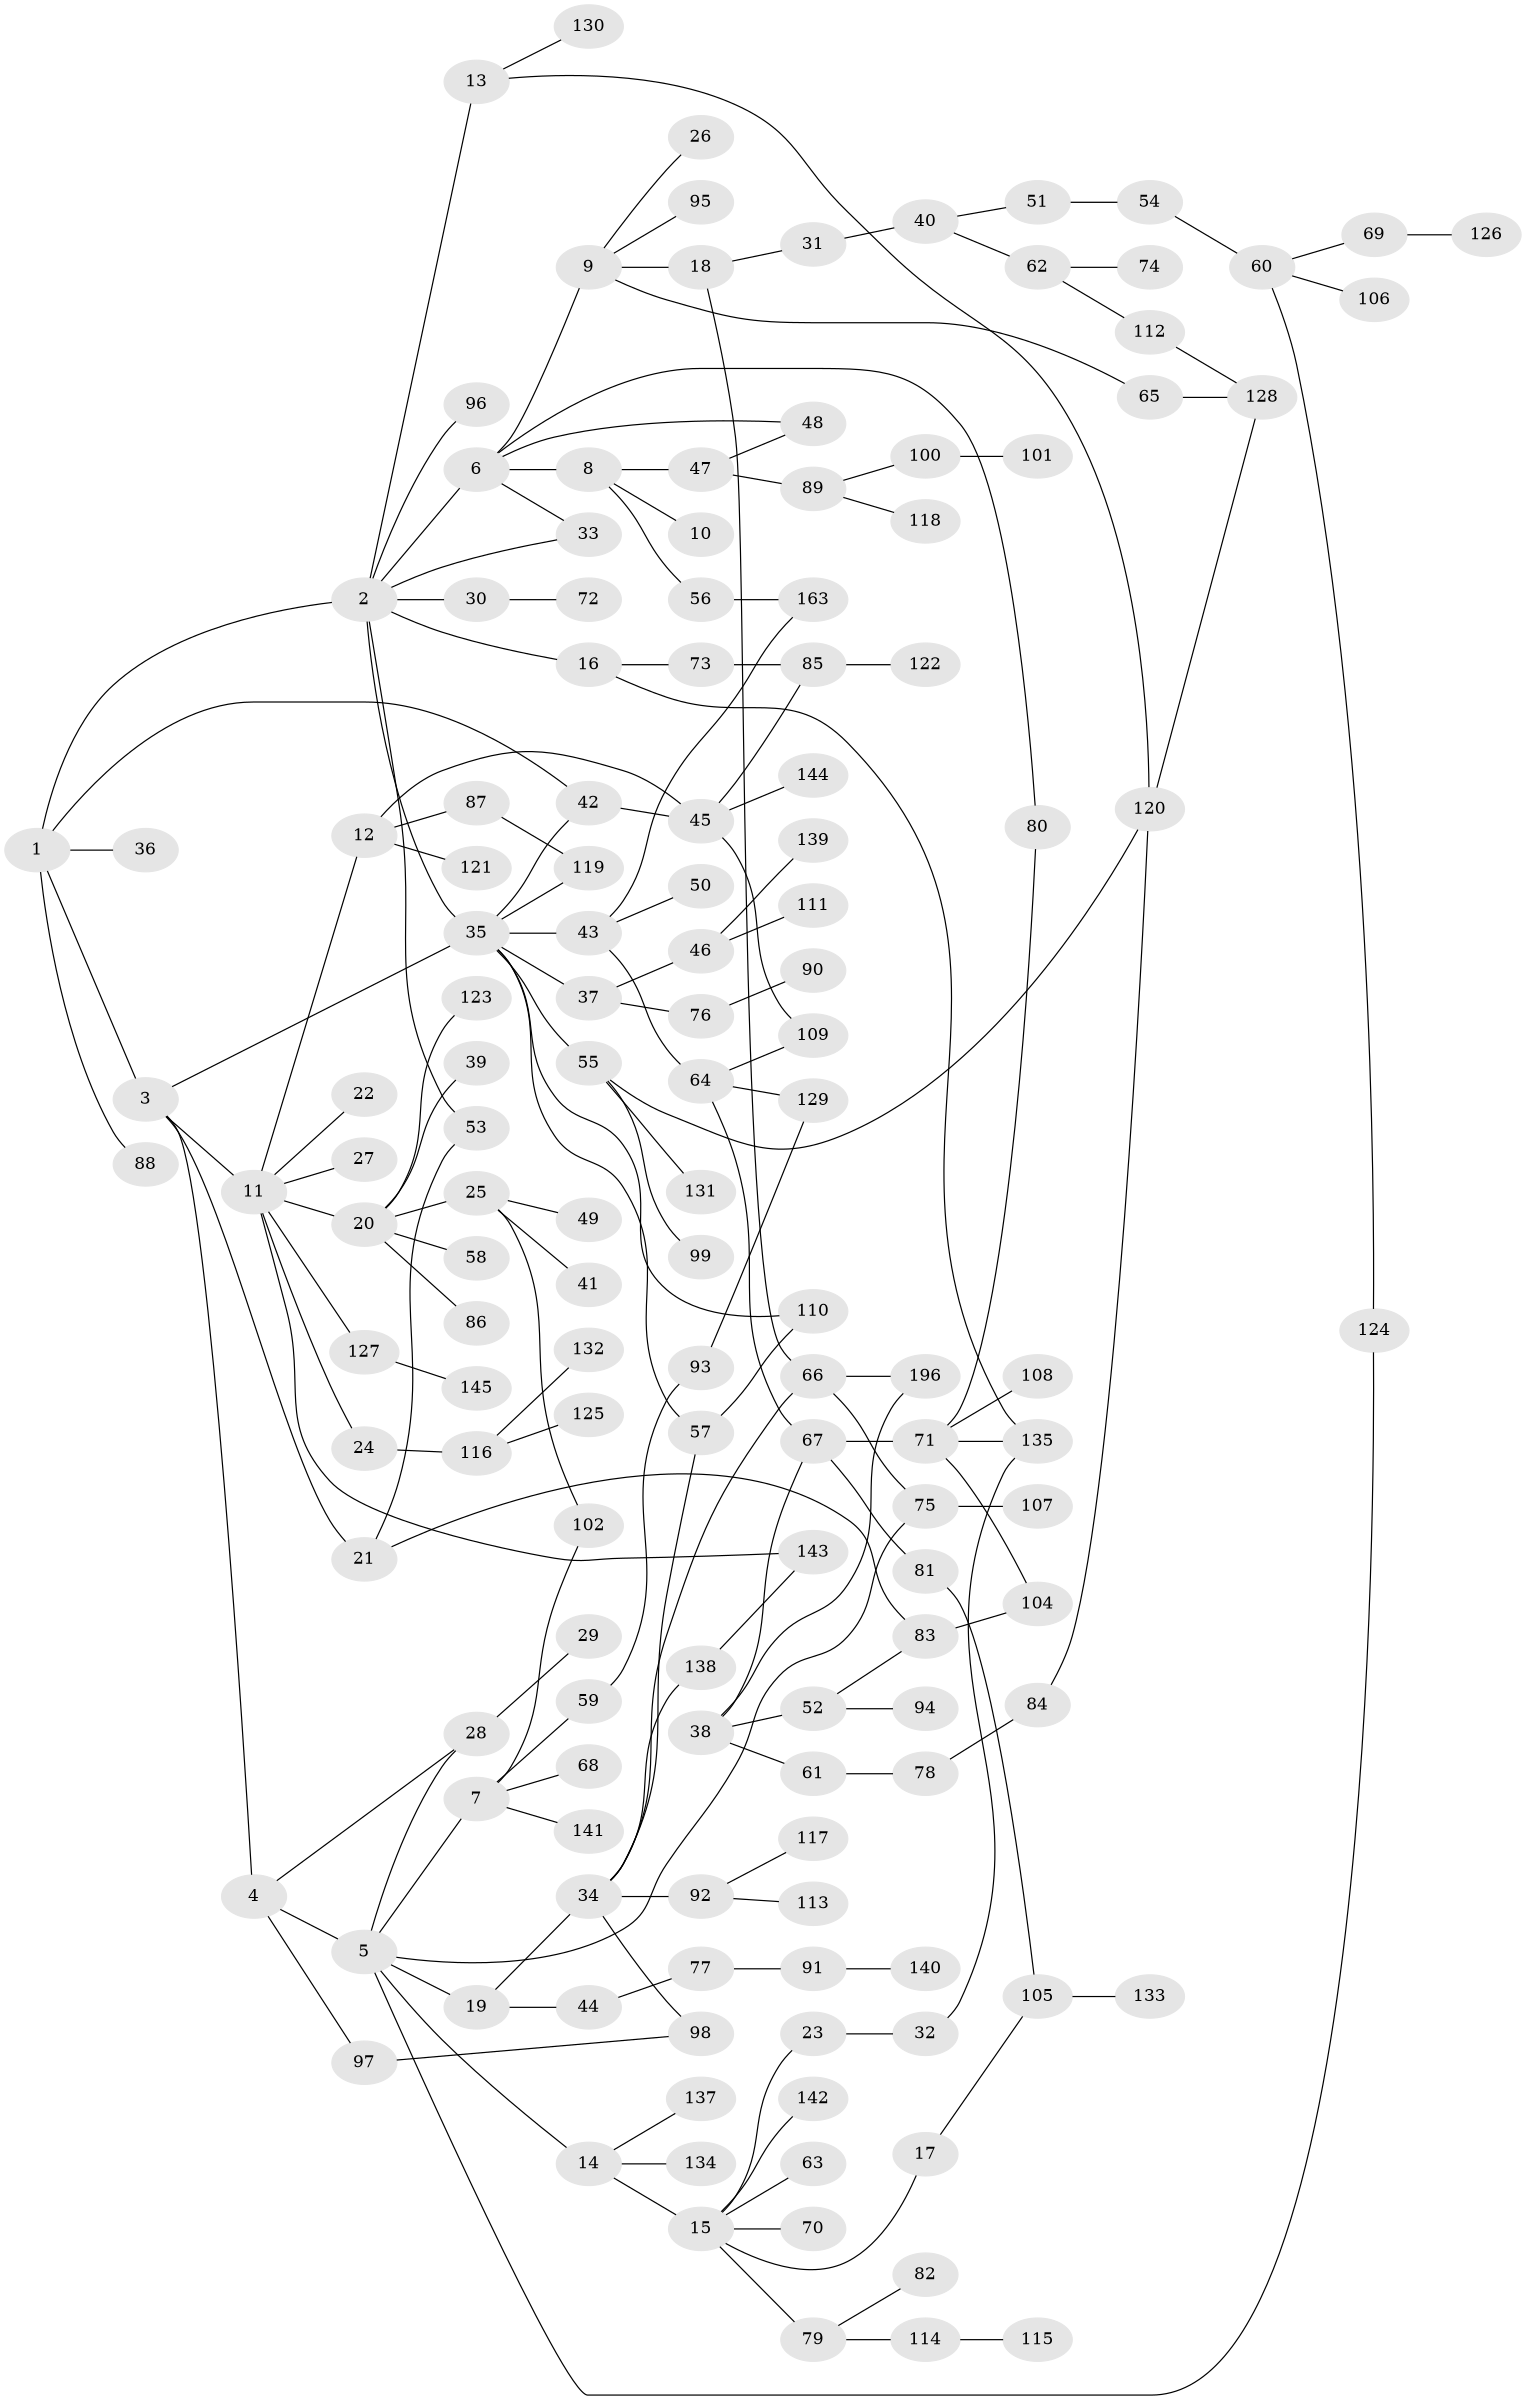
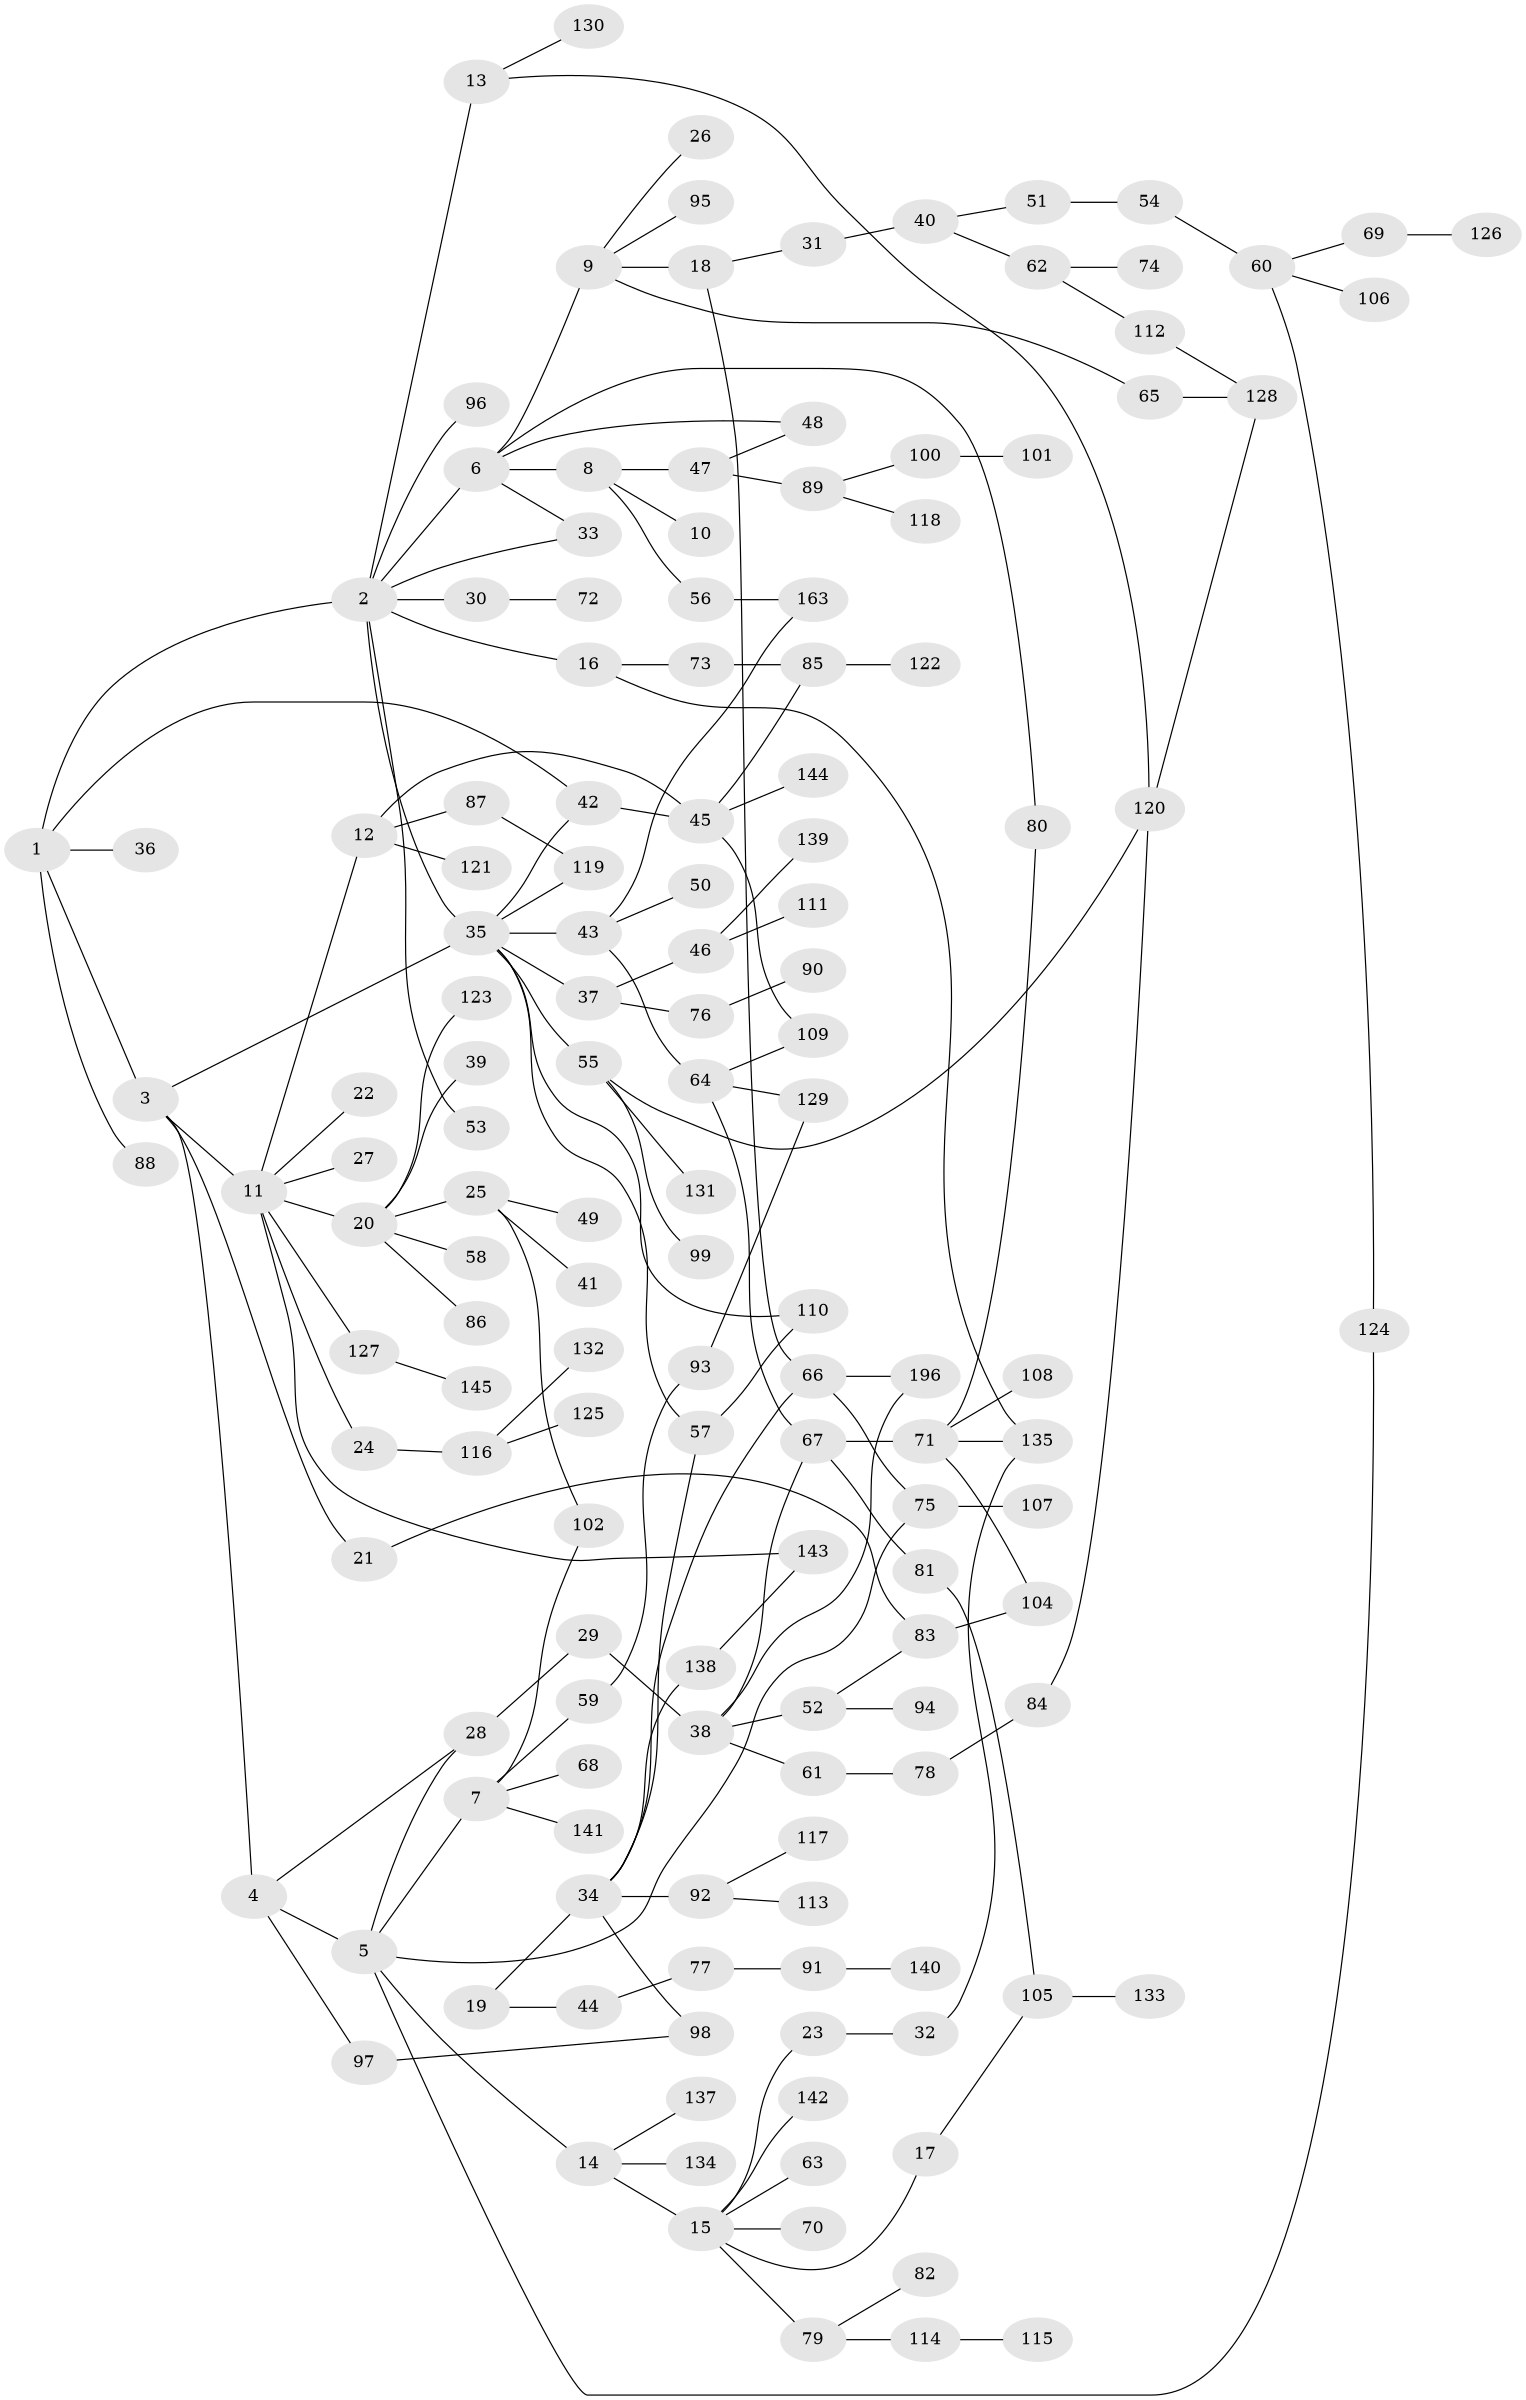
edge "53" -- "21": removed
edge "29" -- "38": added
edge "5" -- "19": removed
